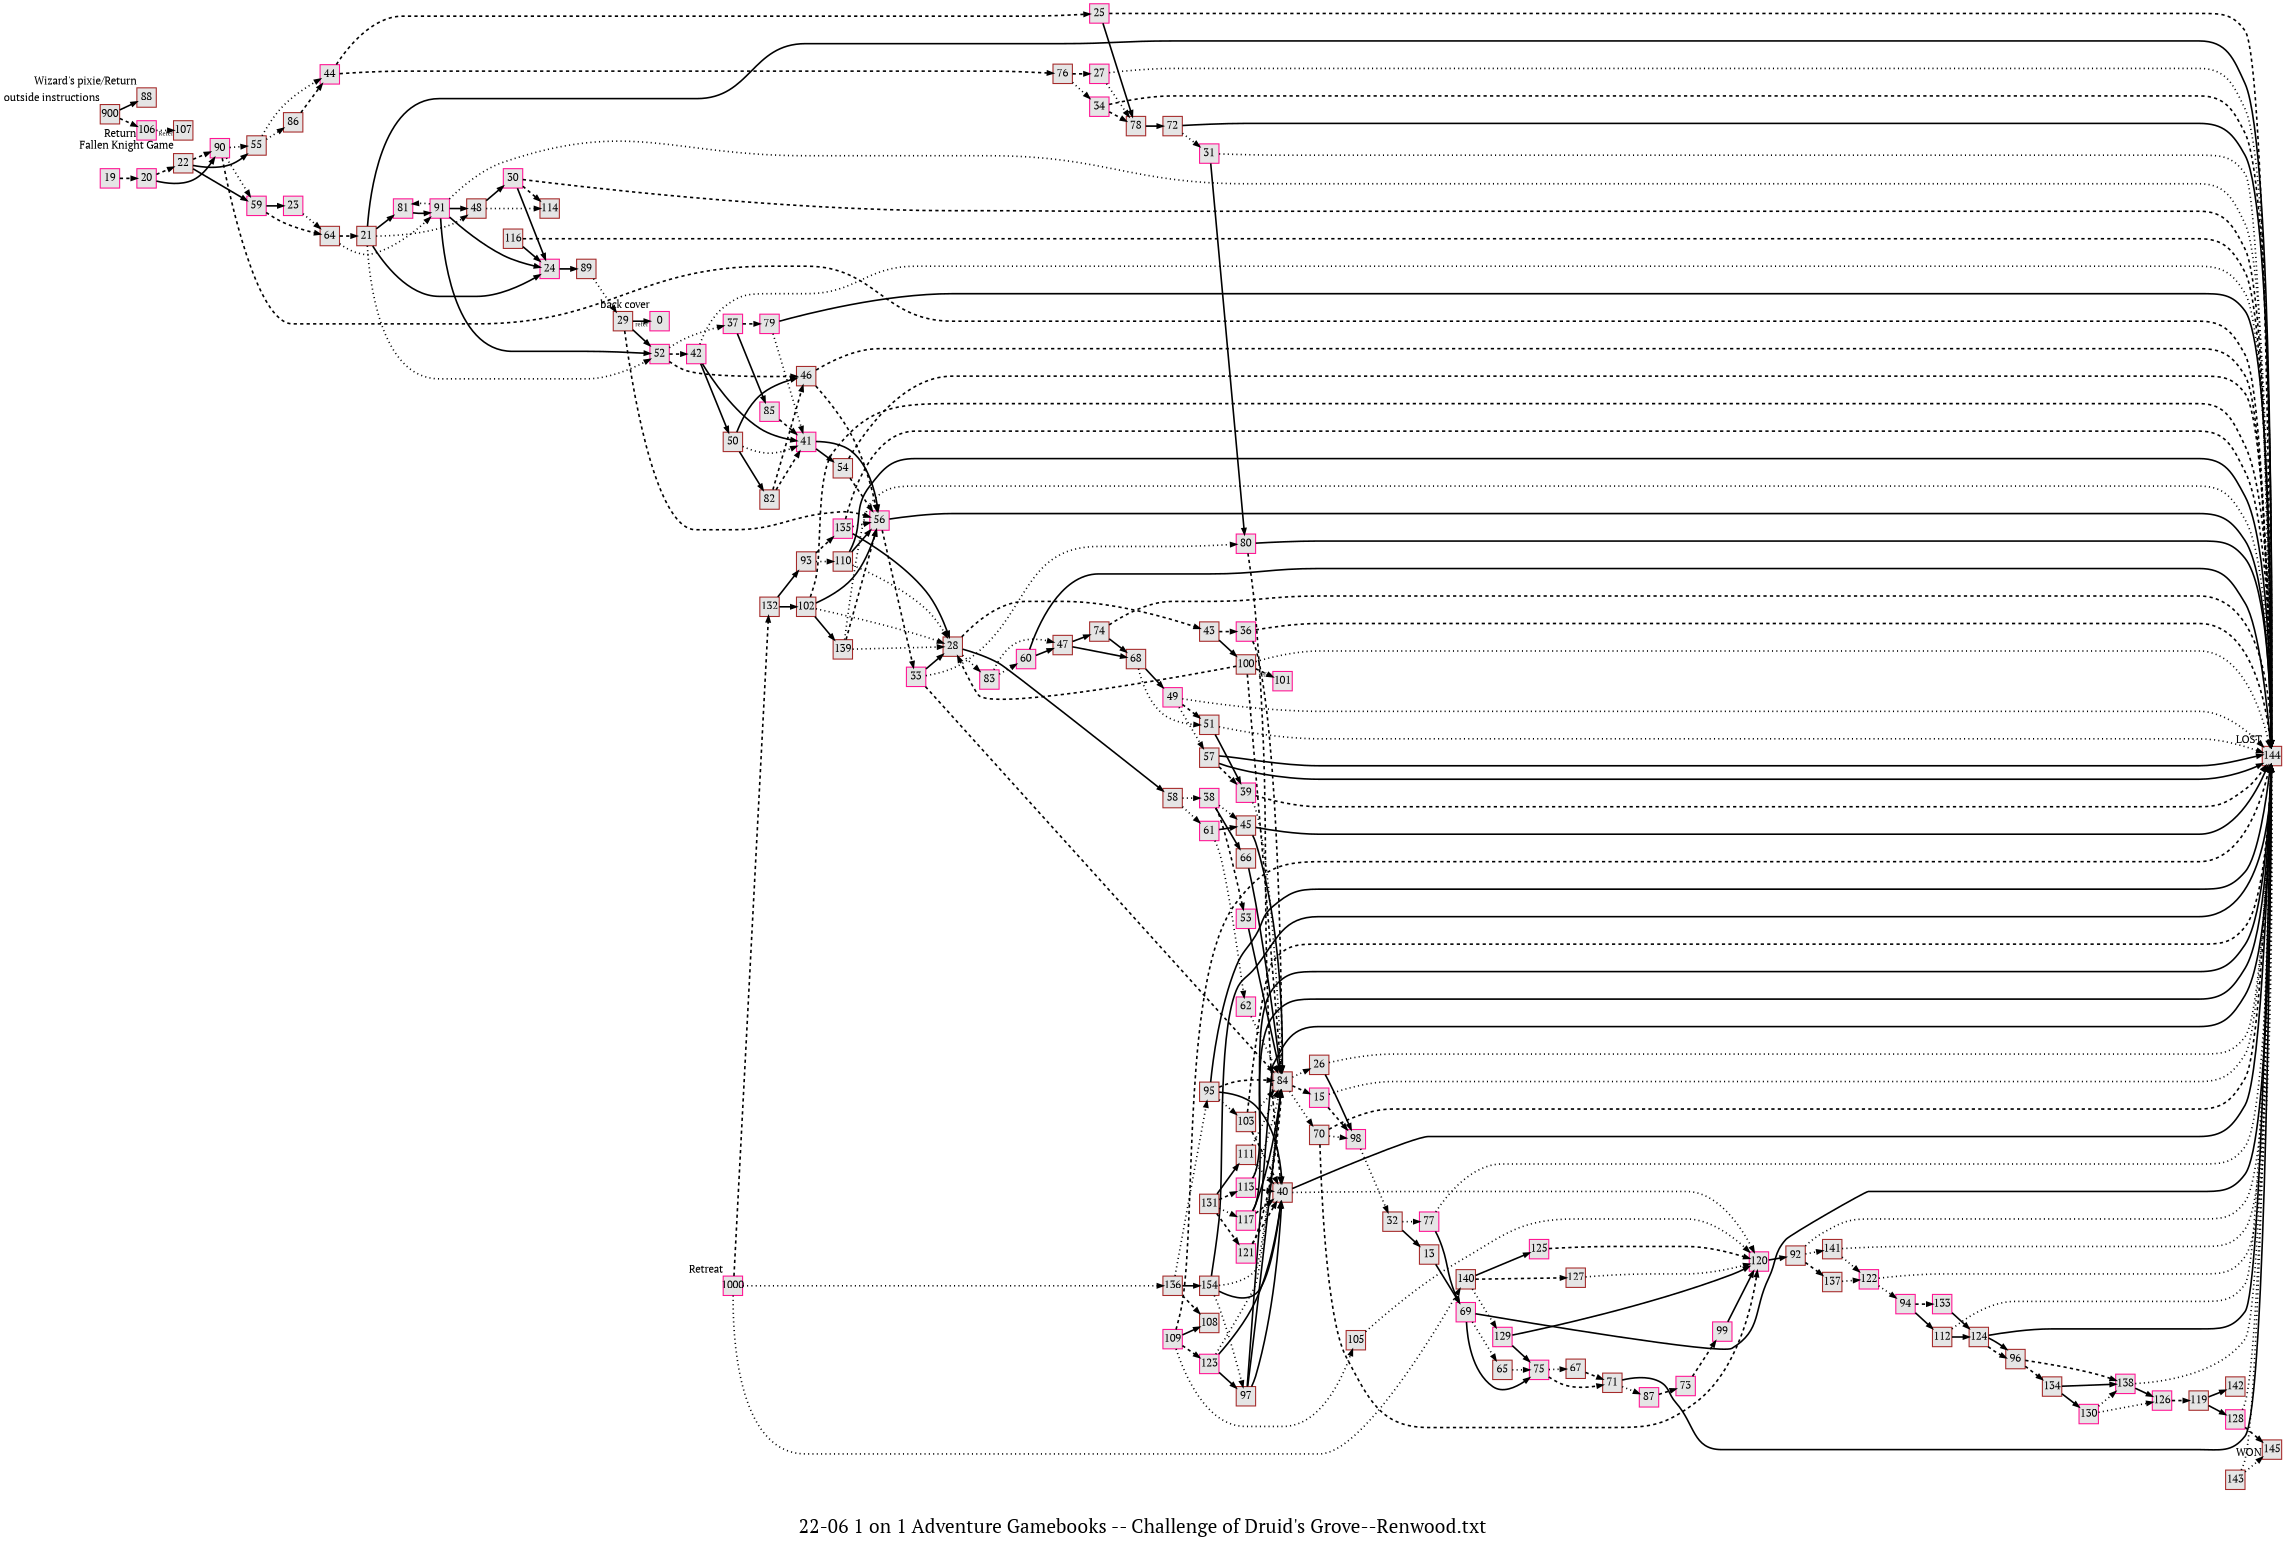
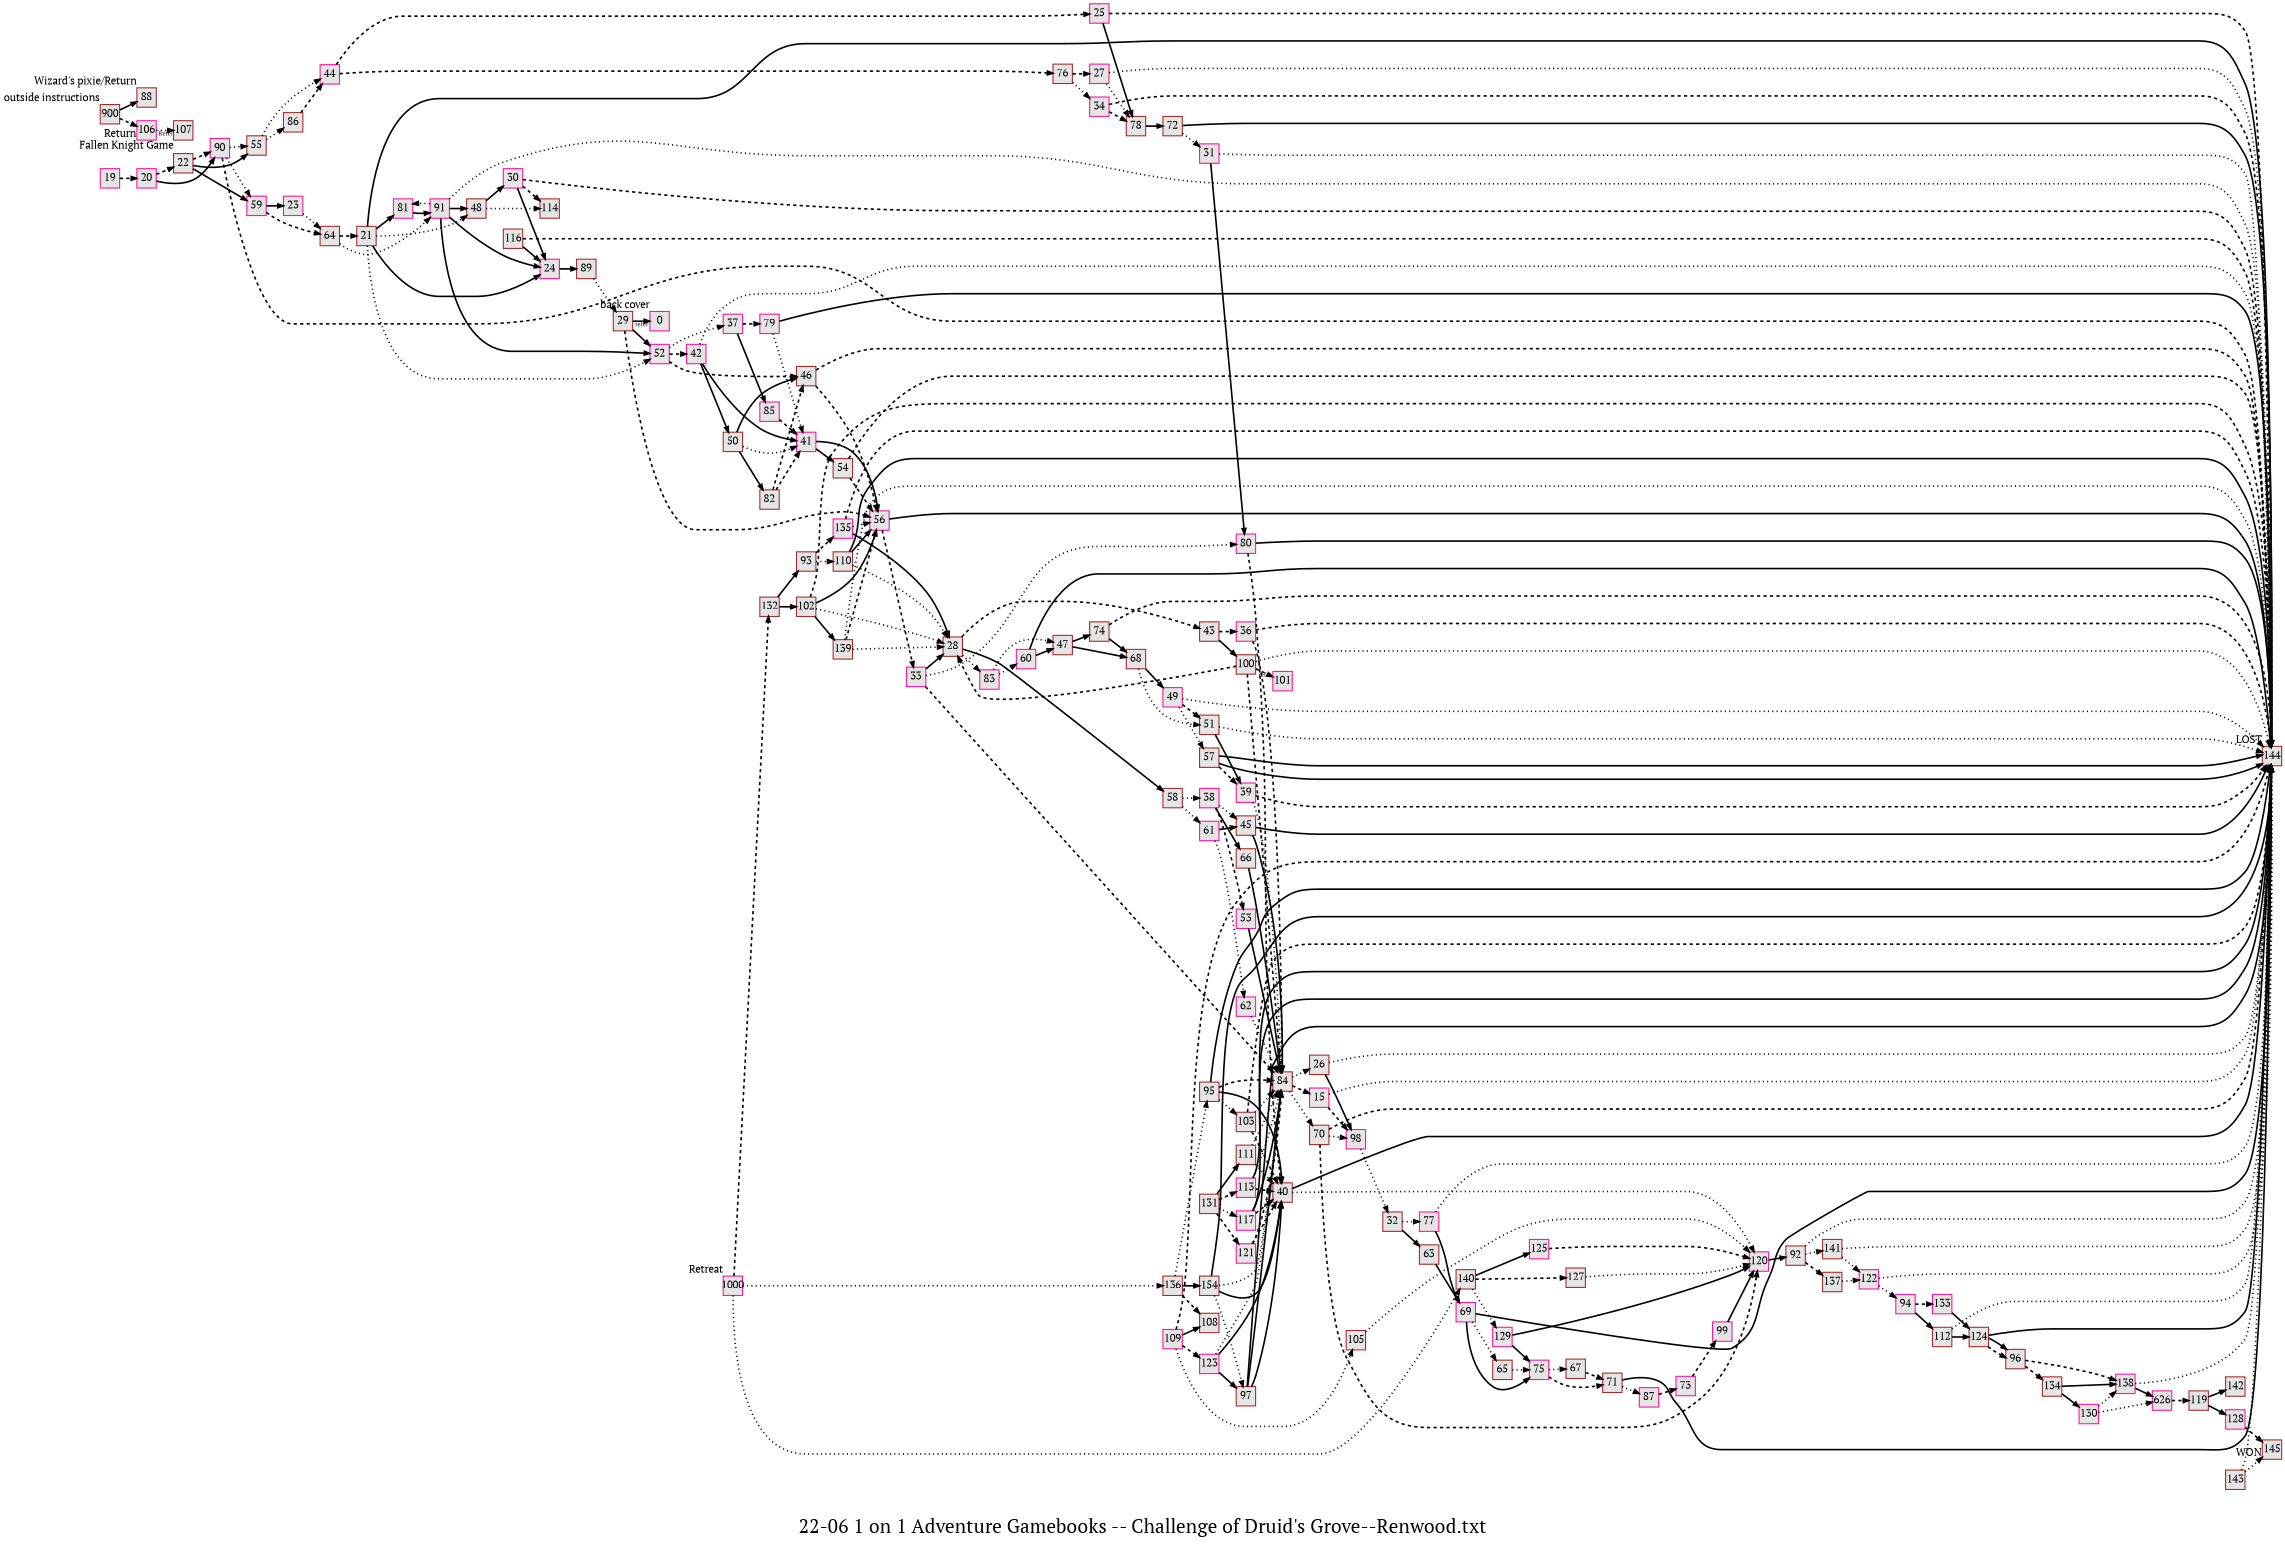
edge "128" -> "144 LOST": removed
node "13": label "13" -> "63"
node "126": label "126" -> "626"
